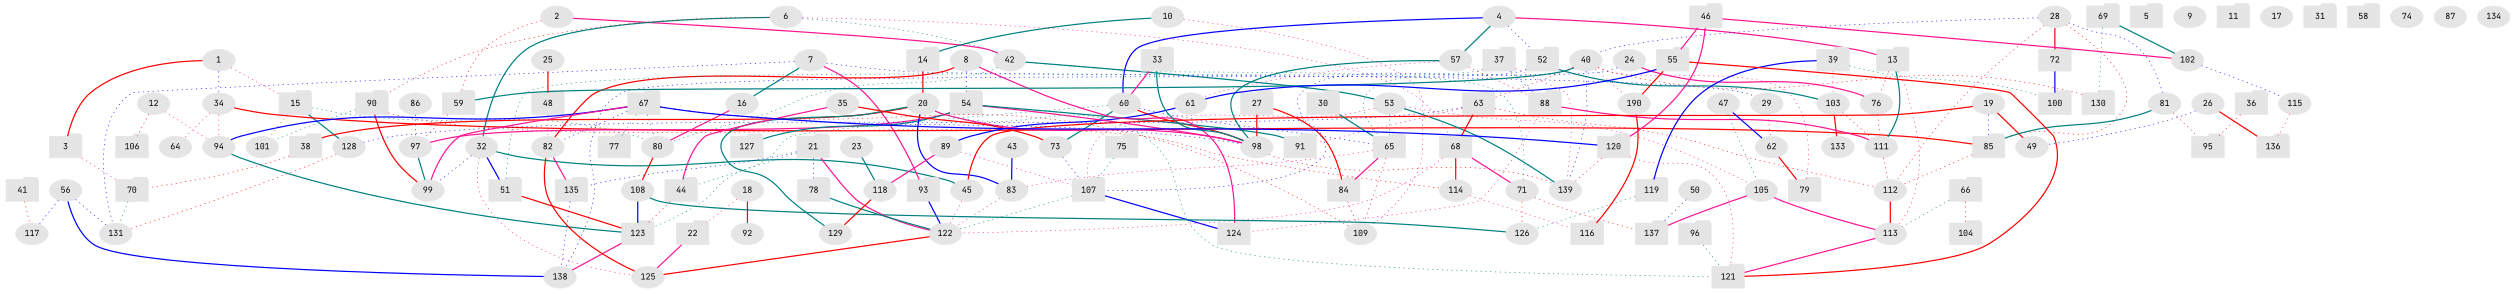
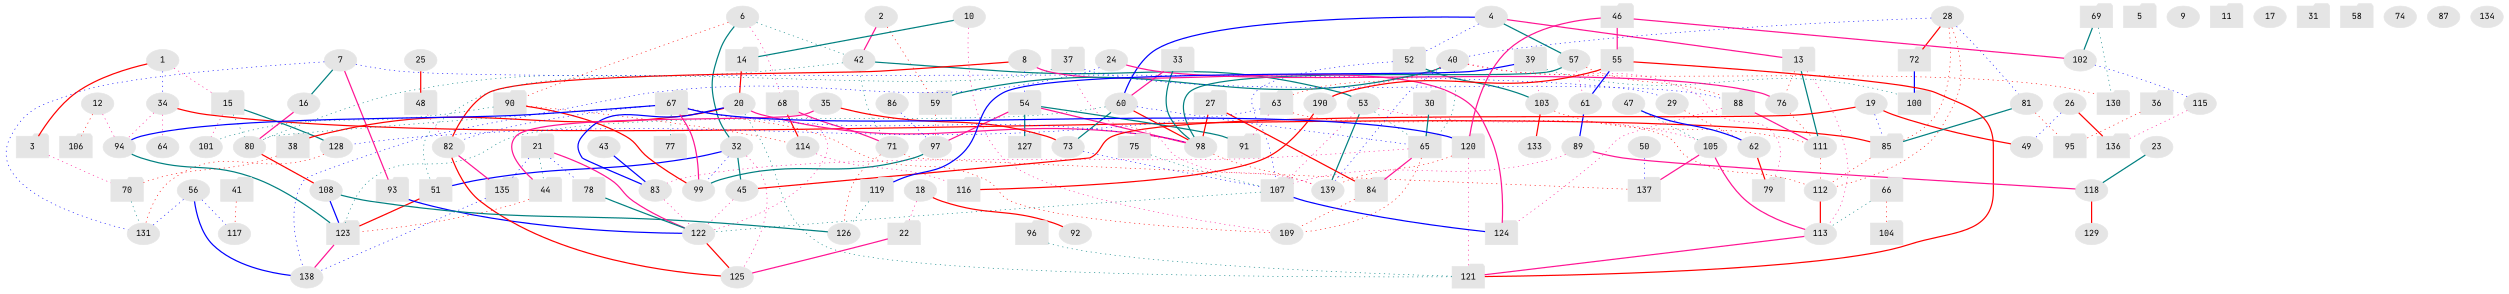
edge "63" -- "68": removed
edge "20" -- "129": removed
